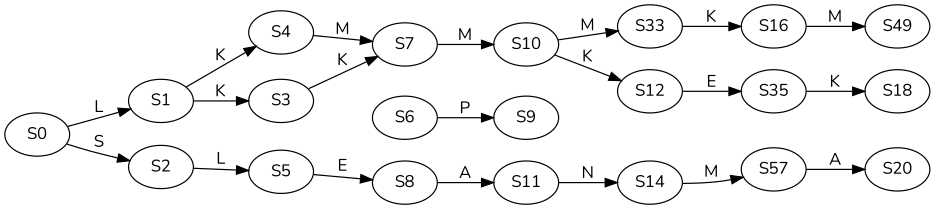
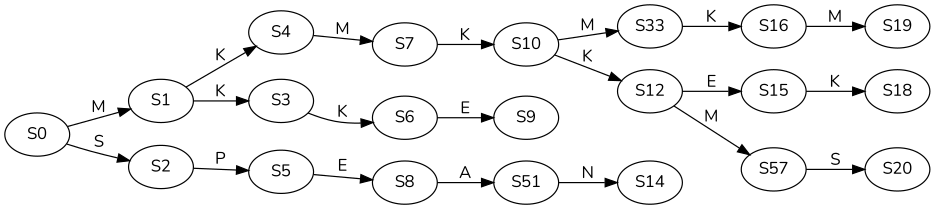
node "S49": label "S49" -> "S19"
edge "S7" -> "S10": label "M" -> "K"
edge "S3" -> "S7": now "S3" -> "S6"
node "S35": label "S35" -> "S15"
edge "S0" -> "S1": label "L" -> "M"
edge "S6" -> "S9": label "P" -> "E"
edge "S2" -> "S5": label "L" -> "P"
edge "S57" -> "S20": label "A" -> "S"
node "S11": label "S11" -> "S51"
edge "S14" -> "S57": now "S12" -> "S57"
